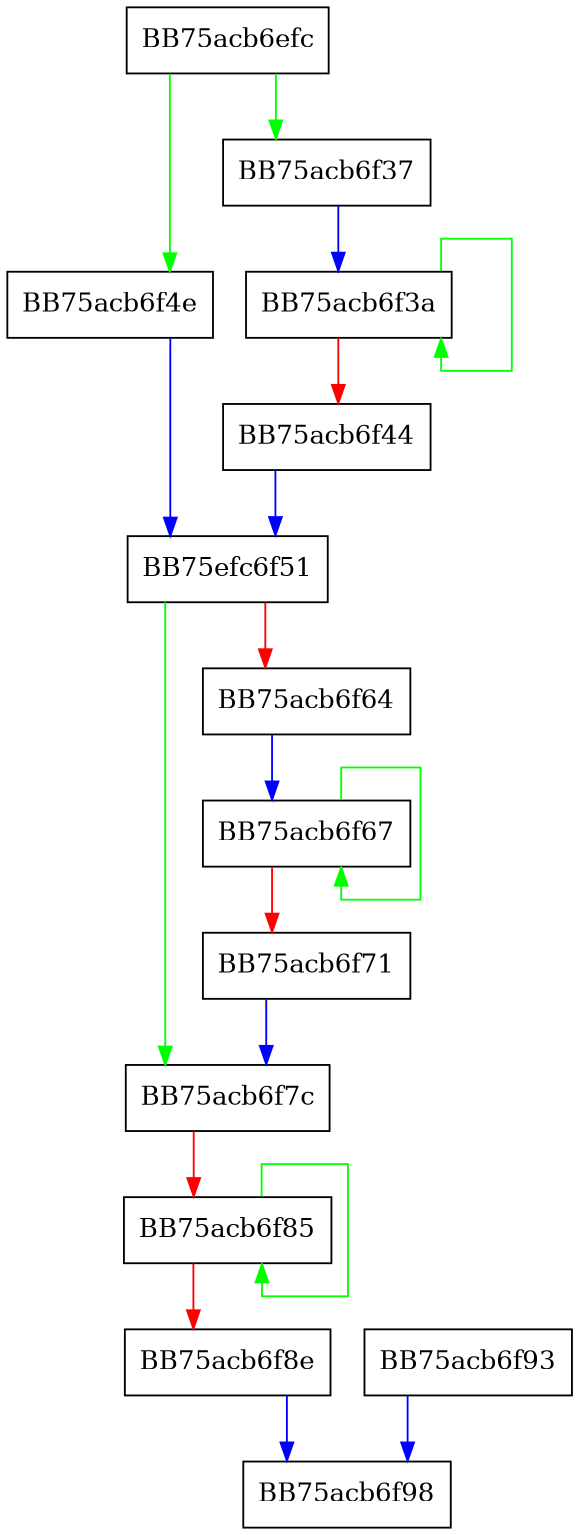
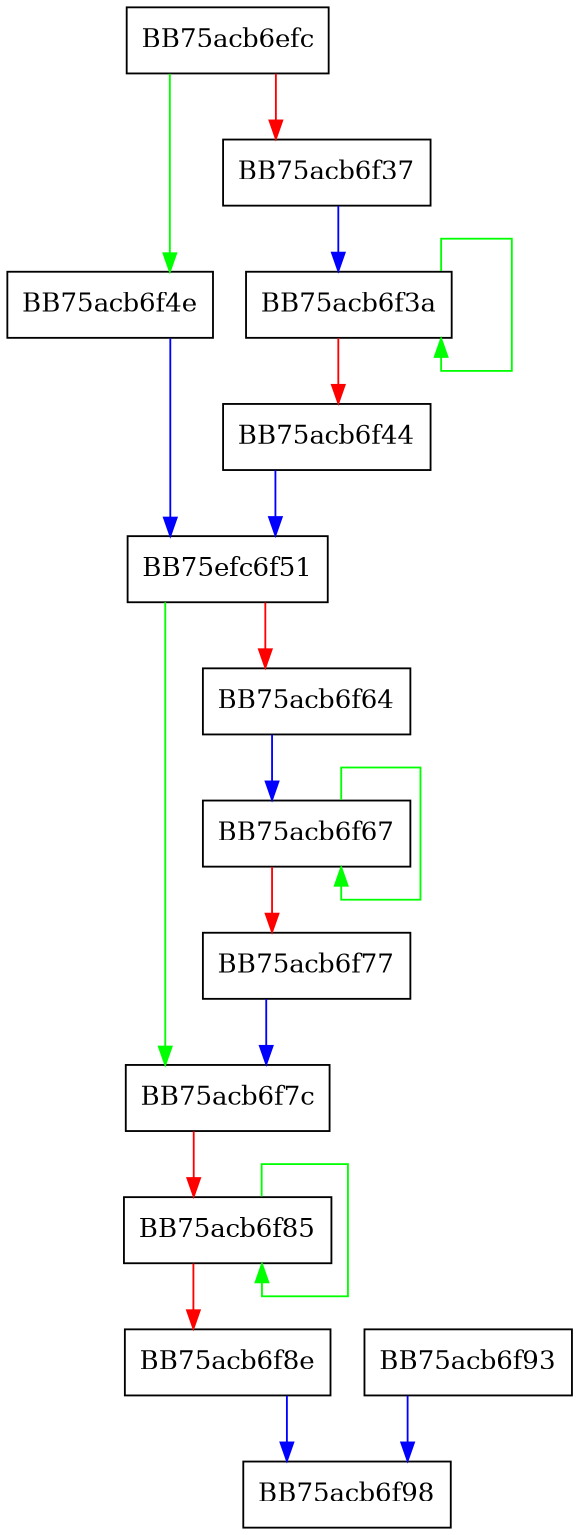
edge "BB75acb6efc" -> "BB75acb6f37": color green -> red
node "BB75acb6f71": label "BB75acb6f71" -> "BB75acb6f77"
